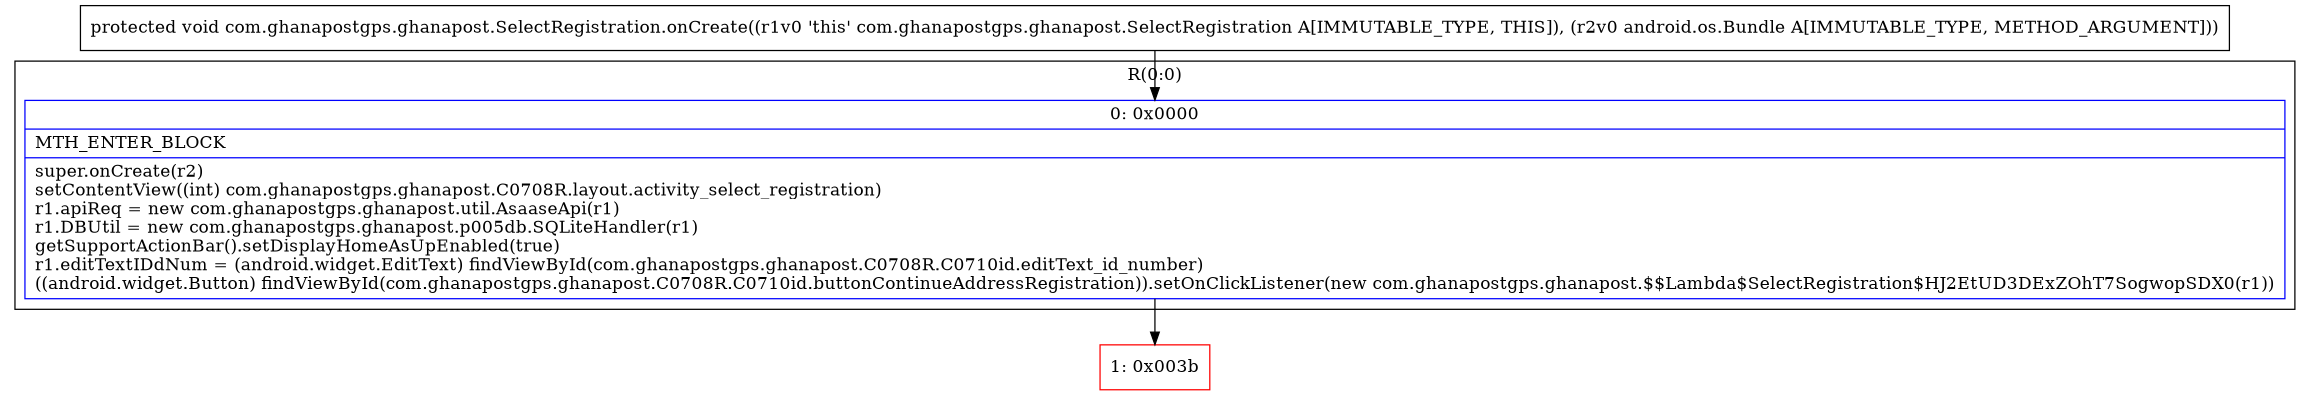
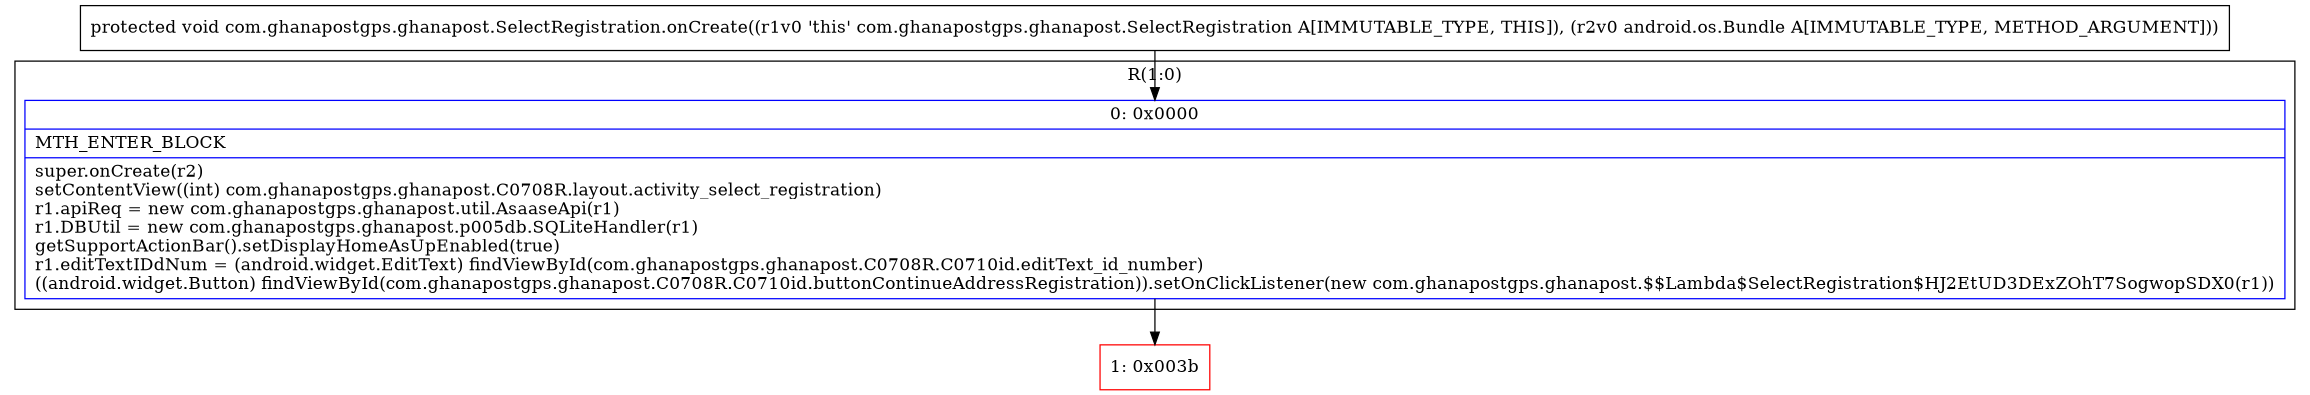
cluster "R(0:0)": label "R(0:0)" -> "R(1:0)"
